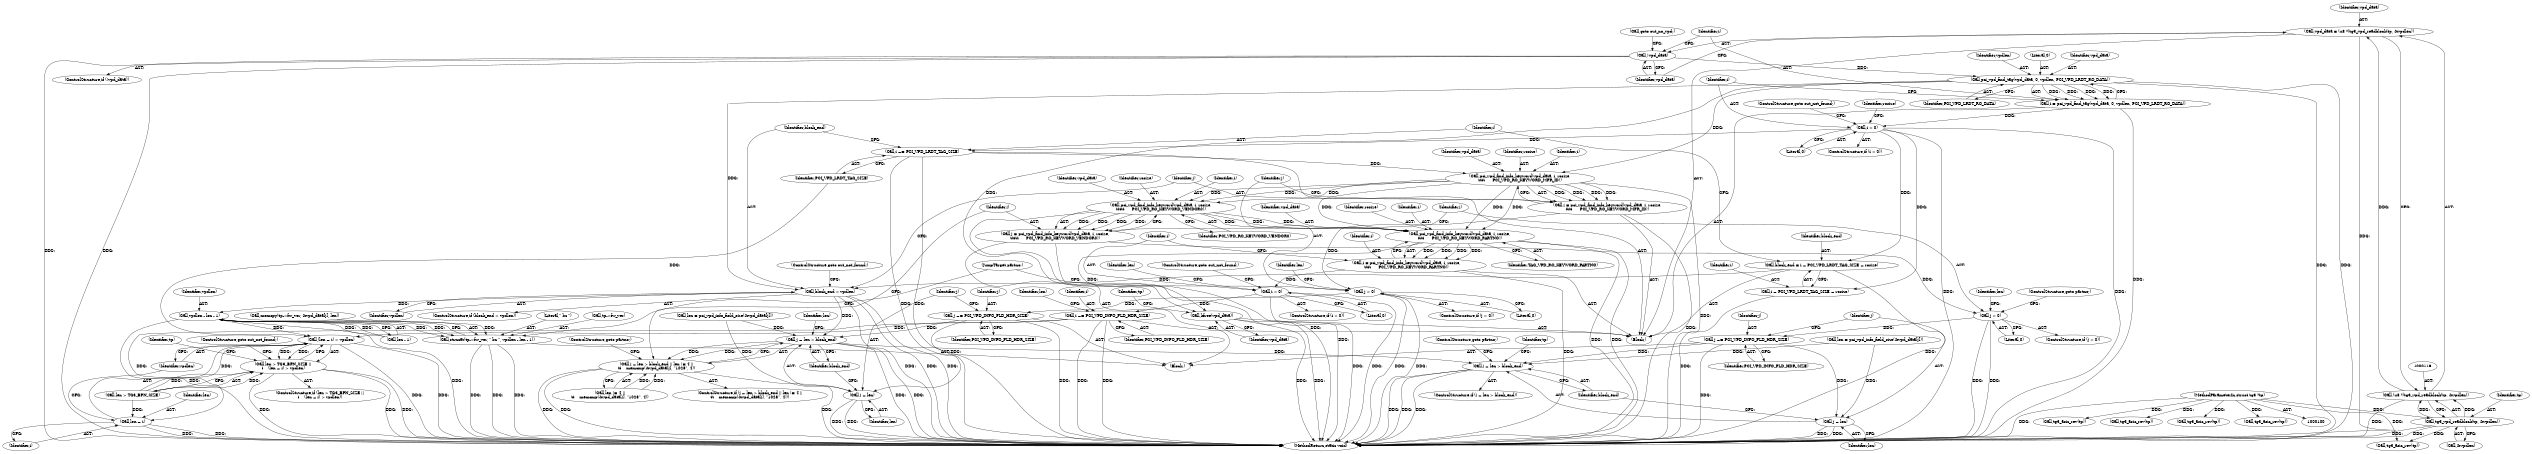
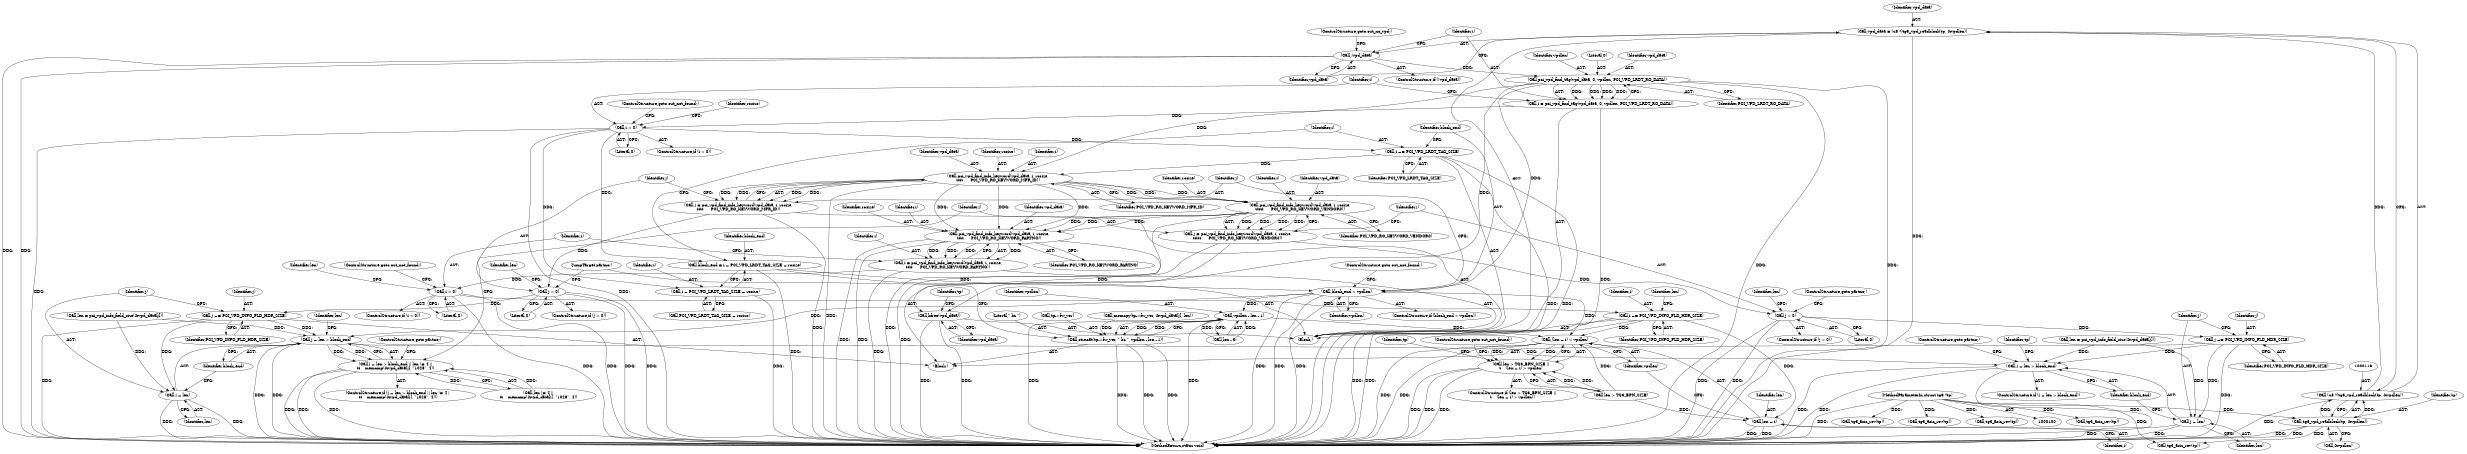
node "(Call,goto out_no_vpd;)": label "(Call,goto out_no_vpd;)" -> "(ControlStructure,goto out_no_vpd;)"
node "(Identifier,PCI_VPD_RO_KEYWORD_MFR_ID)": added
edge "(Identifier,PCI_VPD_LRDT_TAG_SIZE)" -> "(Call,(len + i) > vpdlen)": now "(Call,block_end > vpdlen)" -> "(Call,(len + i) > vpdlen)"
node "(Identifier,TAG_VPD_RO_KEYWORD_PARTNO)": label "(Identifier,TAG_VPD_RO_KEYWORD_PARTNO)" -> "(Identifier,PCI_VPD_RO_KEYWORD_PARTNO)"
node "(Call,PCI_VPD_LRDT_TAG_SIZE + rosize)": added
node "(Call,len - 1)": label "(Call,len - 1)" -> "(Call,len - 3)"
